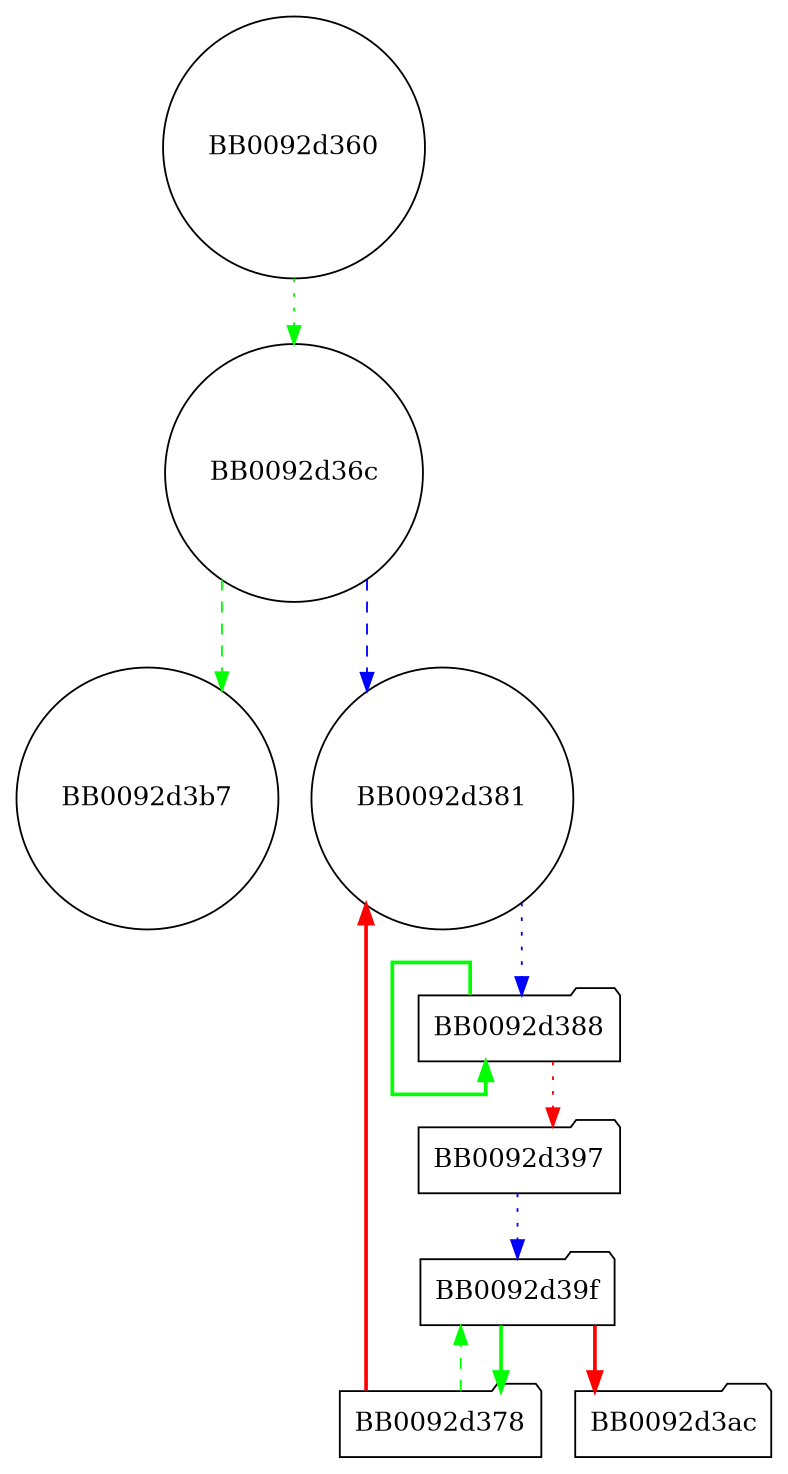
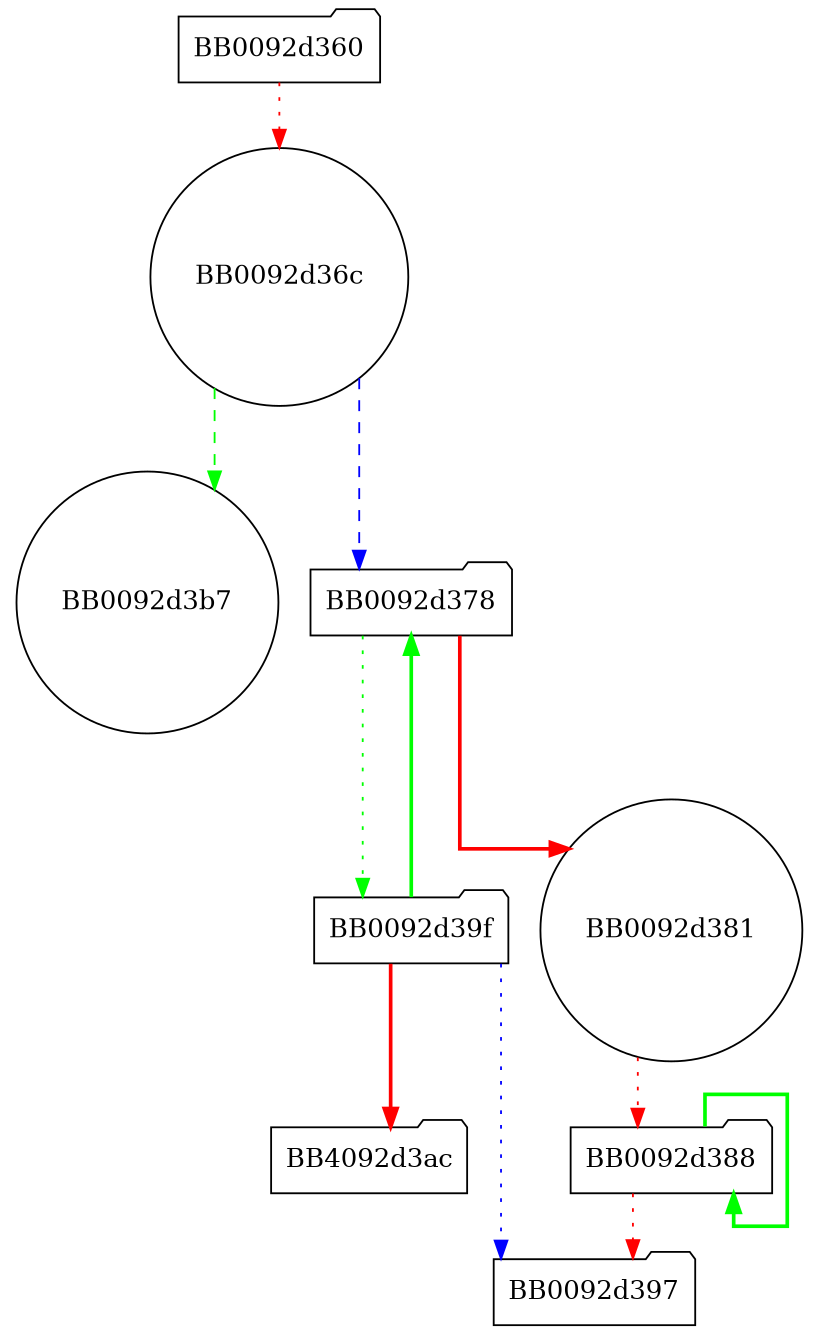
node "BB0092d360": shape circle -> folder
edge "BB0092d360" -> "BB0092d36c": color green -> red
edge "BB0092d36c" -> "BB0092d381": now "BB0092d36c" -> "BB0092d378"
edge "BB0092d381" -> "BB0092d388": color blue -> red
edge "BB0092d397" -> "BB0092d39f": reversed
edge "BB0092d378" -> "BB0092d39f": style dashed -> dotted
node "BB0092d3ac": label "BB0092d3ac" -> "BB4092d3ac"
